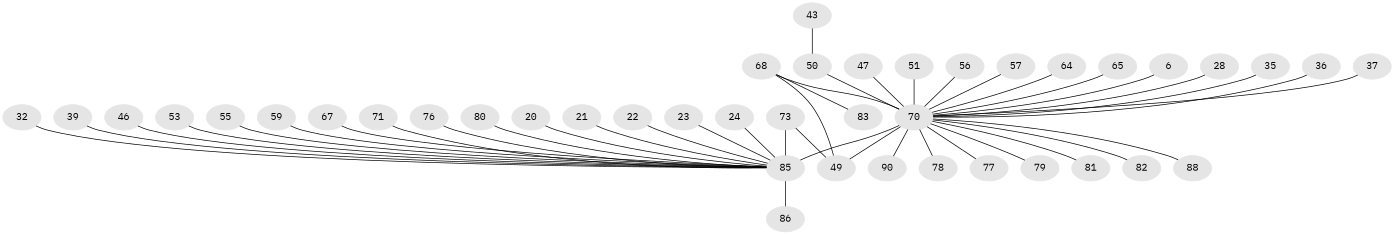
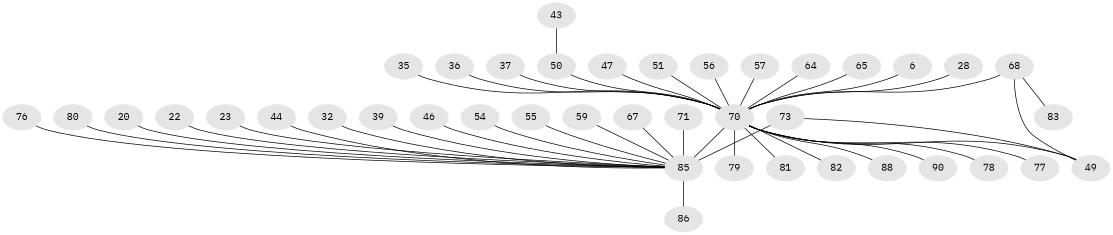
node "53": label "53" -> "54"
node "21": removed
node "24": label "24" -> "44"
